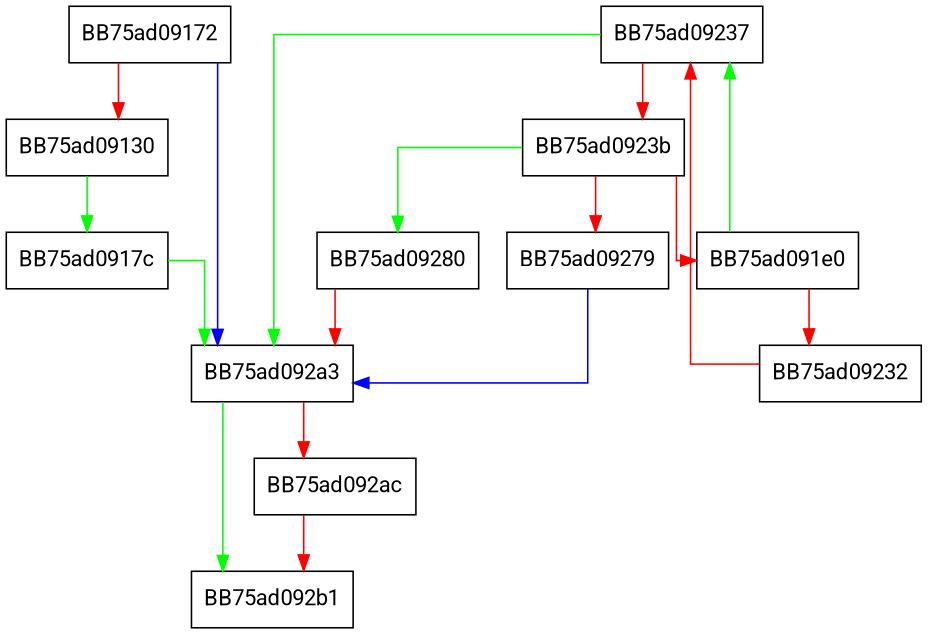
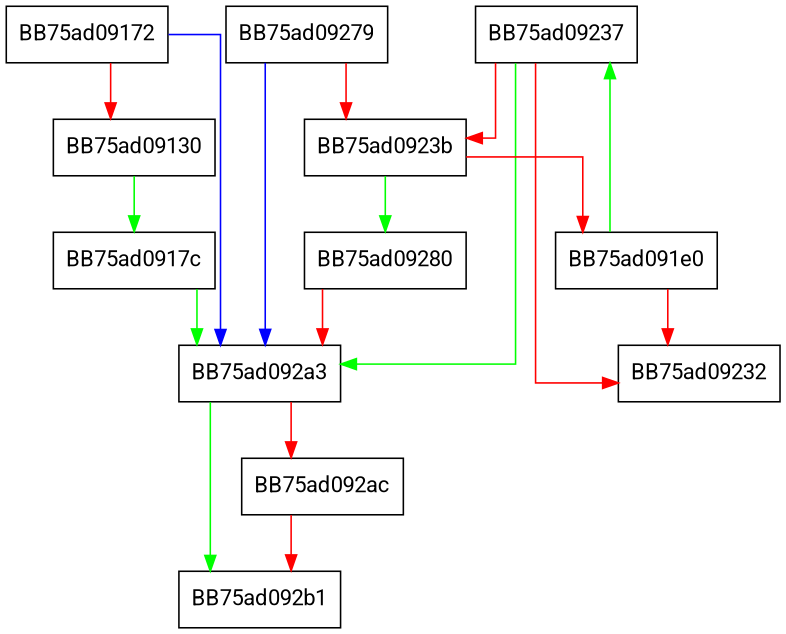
edge "BB75ad0923b" -> "BB75ad09279": reversed
edge "BB75ad09232" -> "BB75ad09237": reversed
